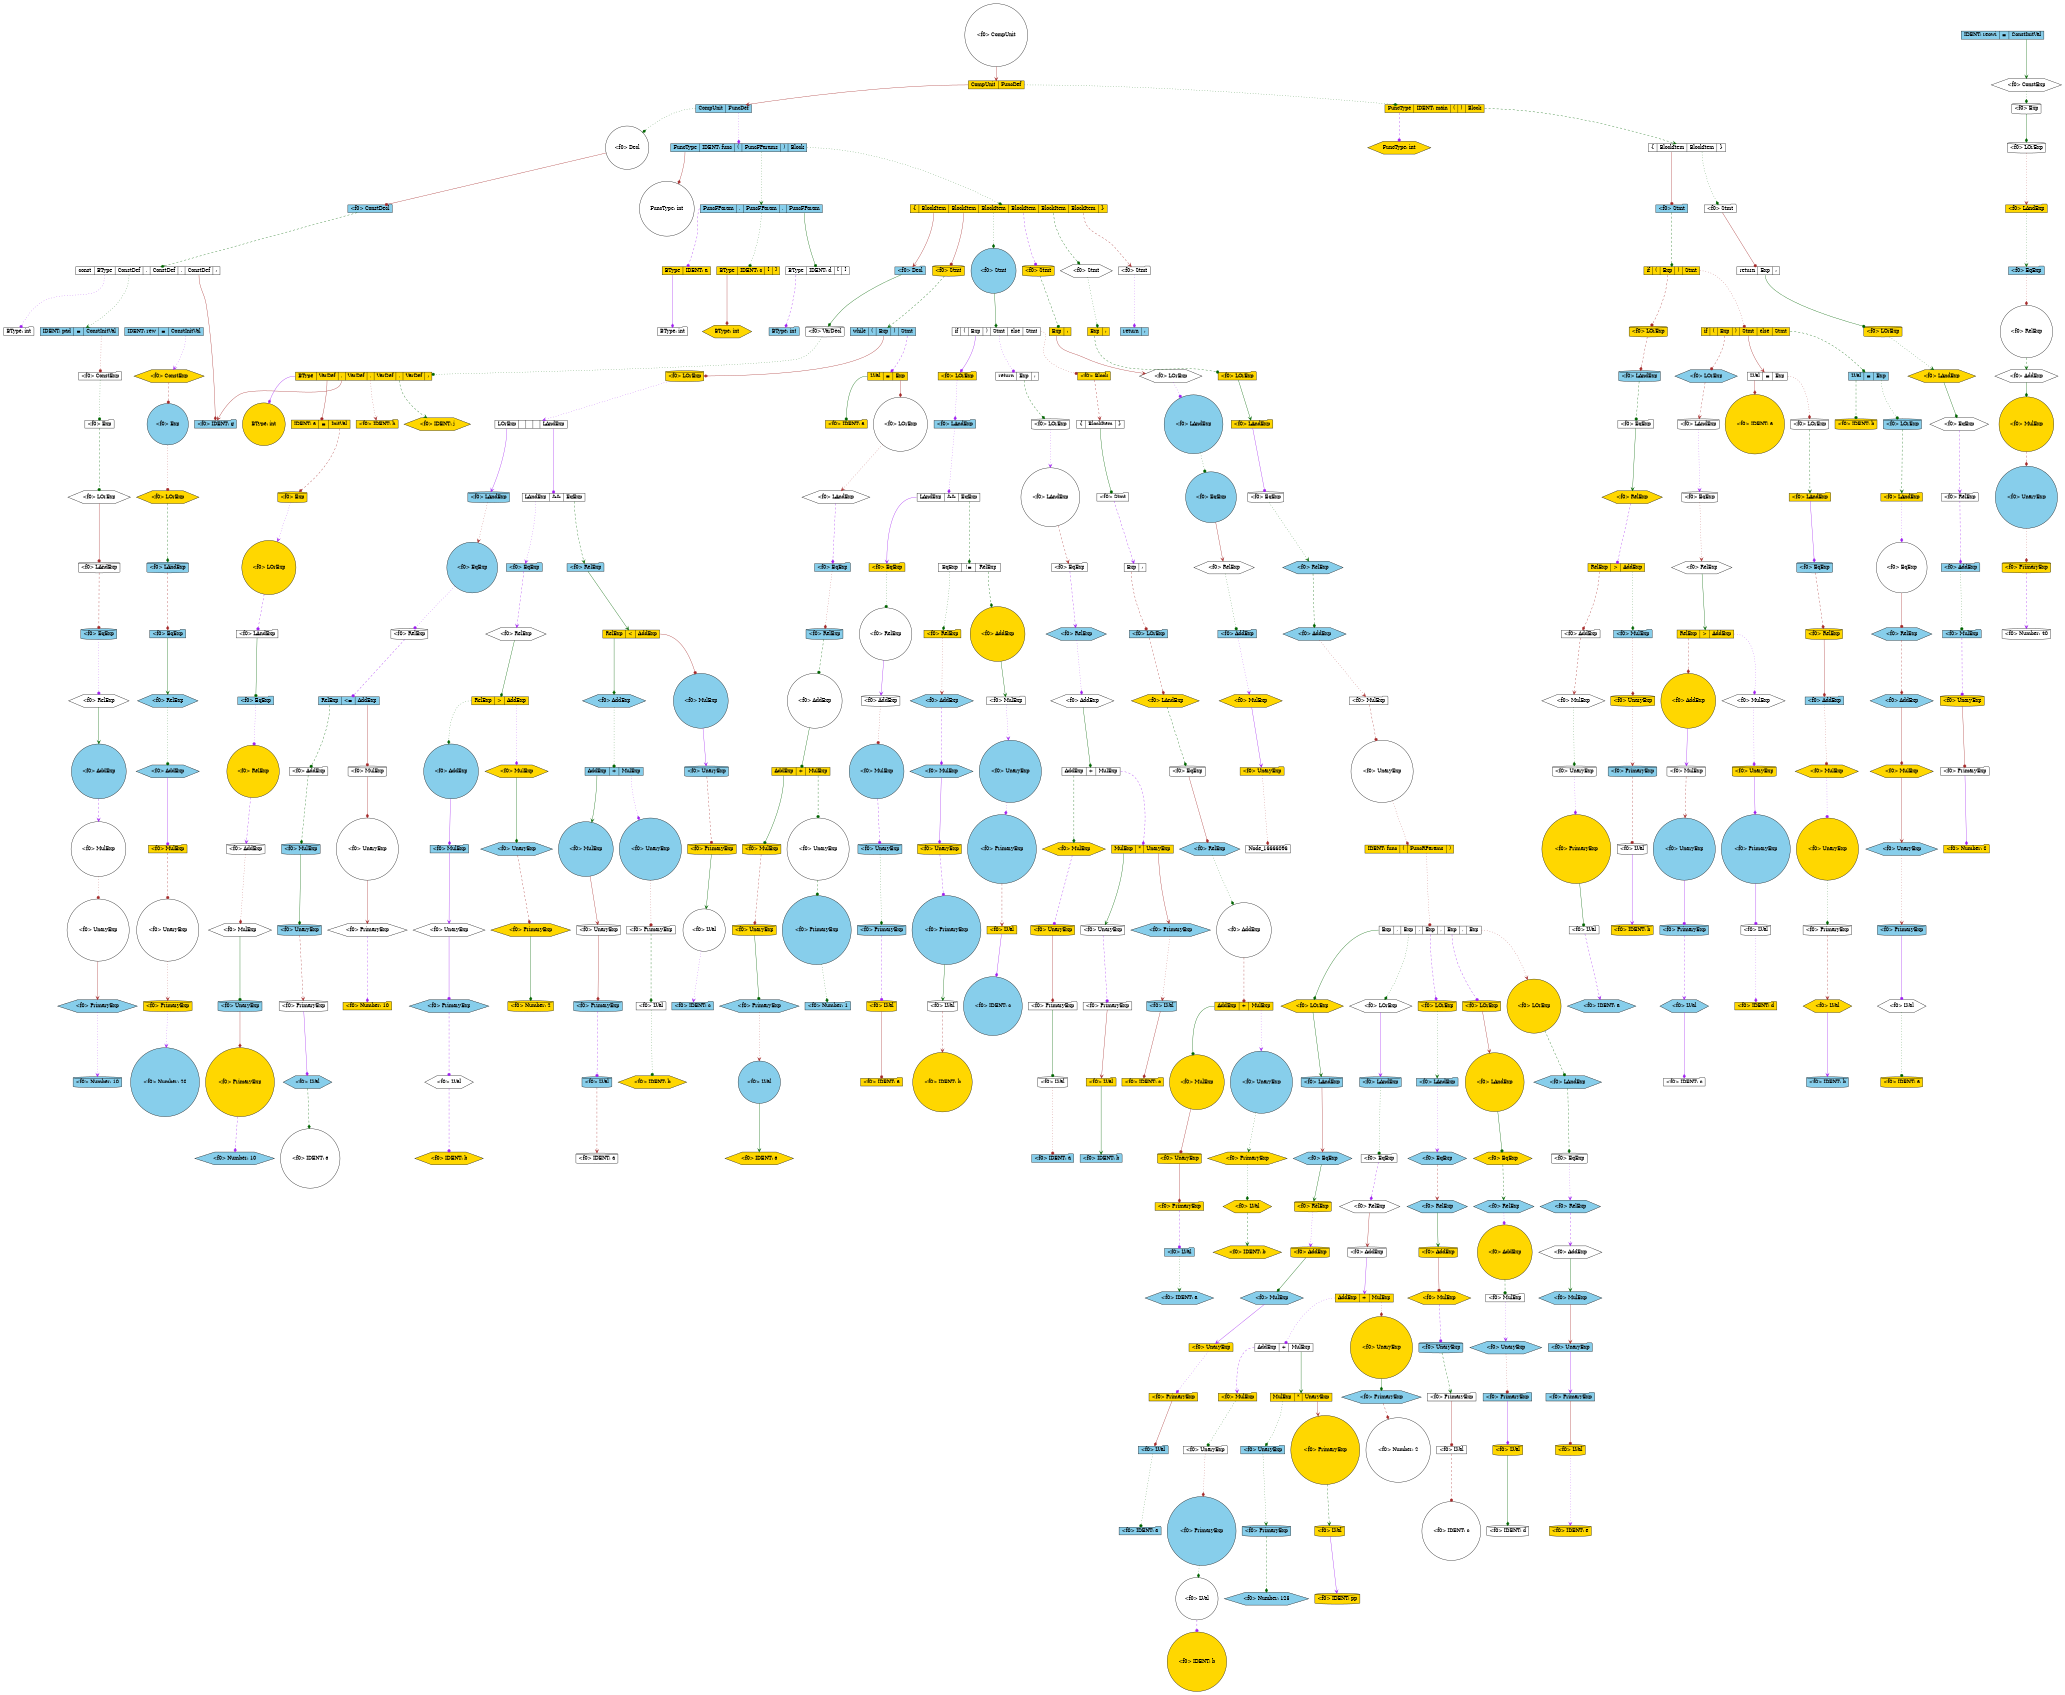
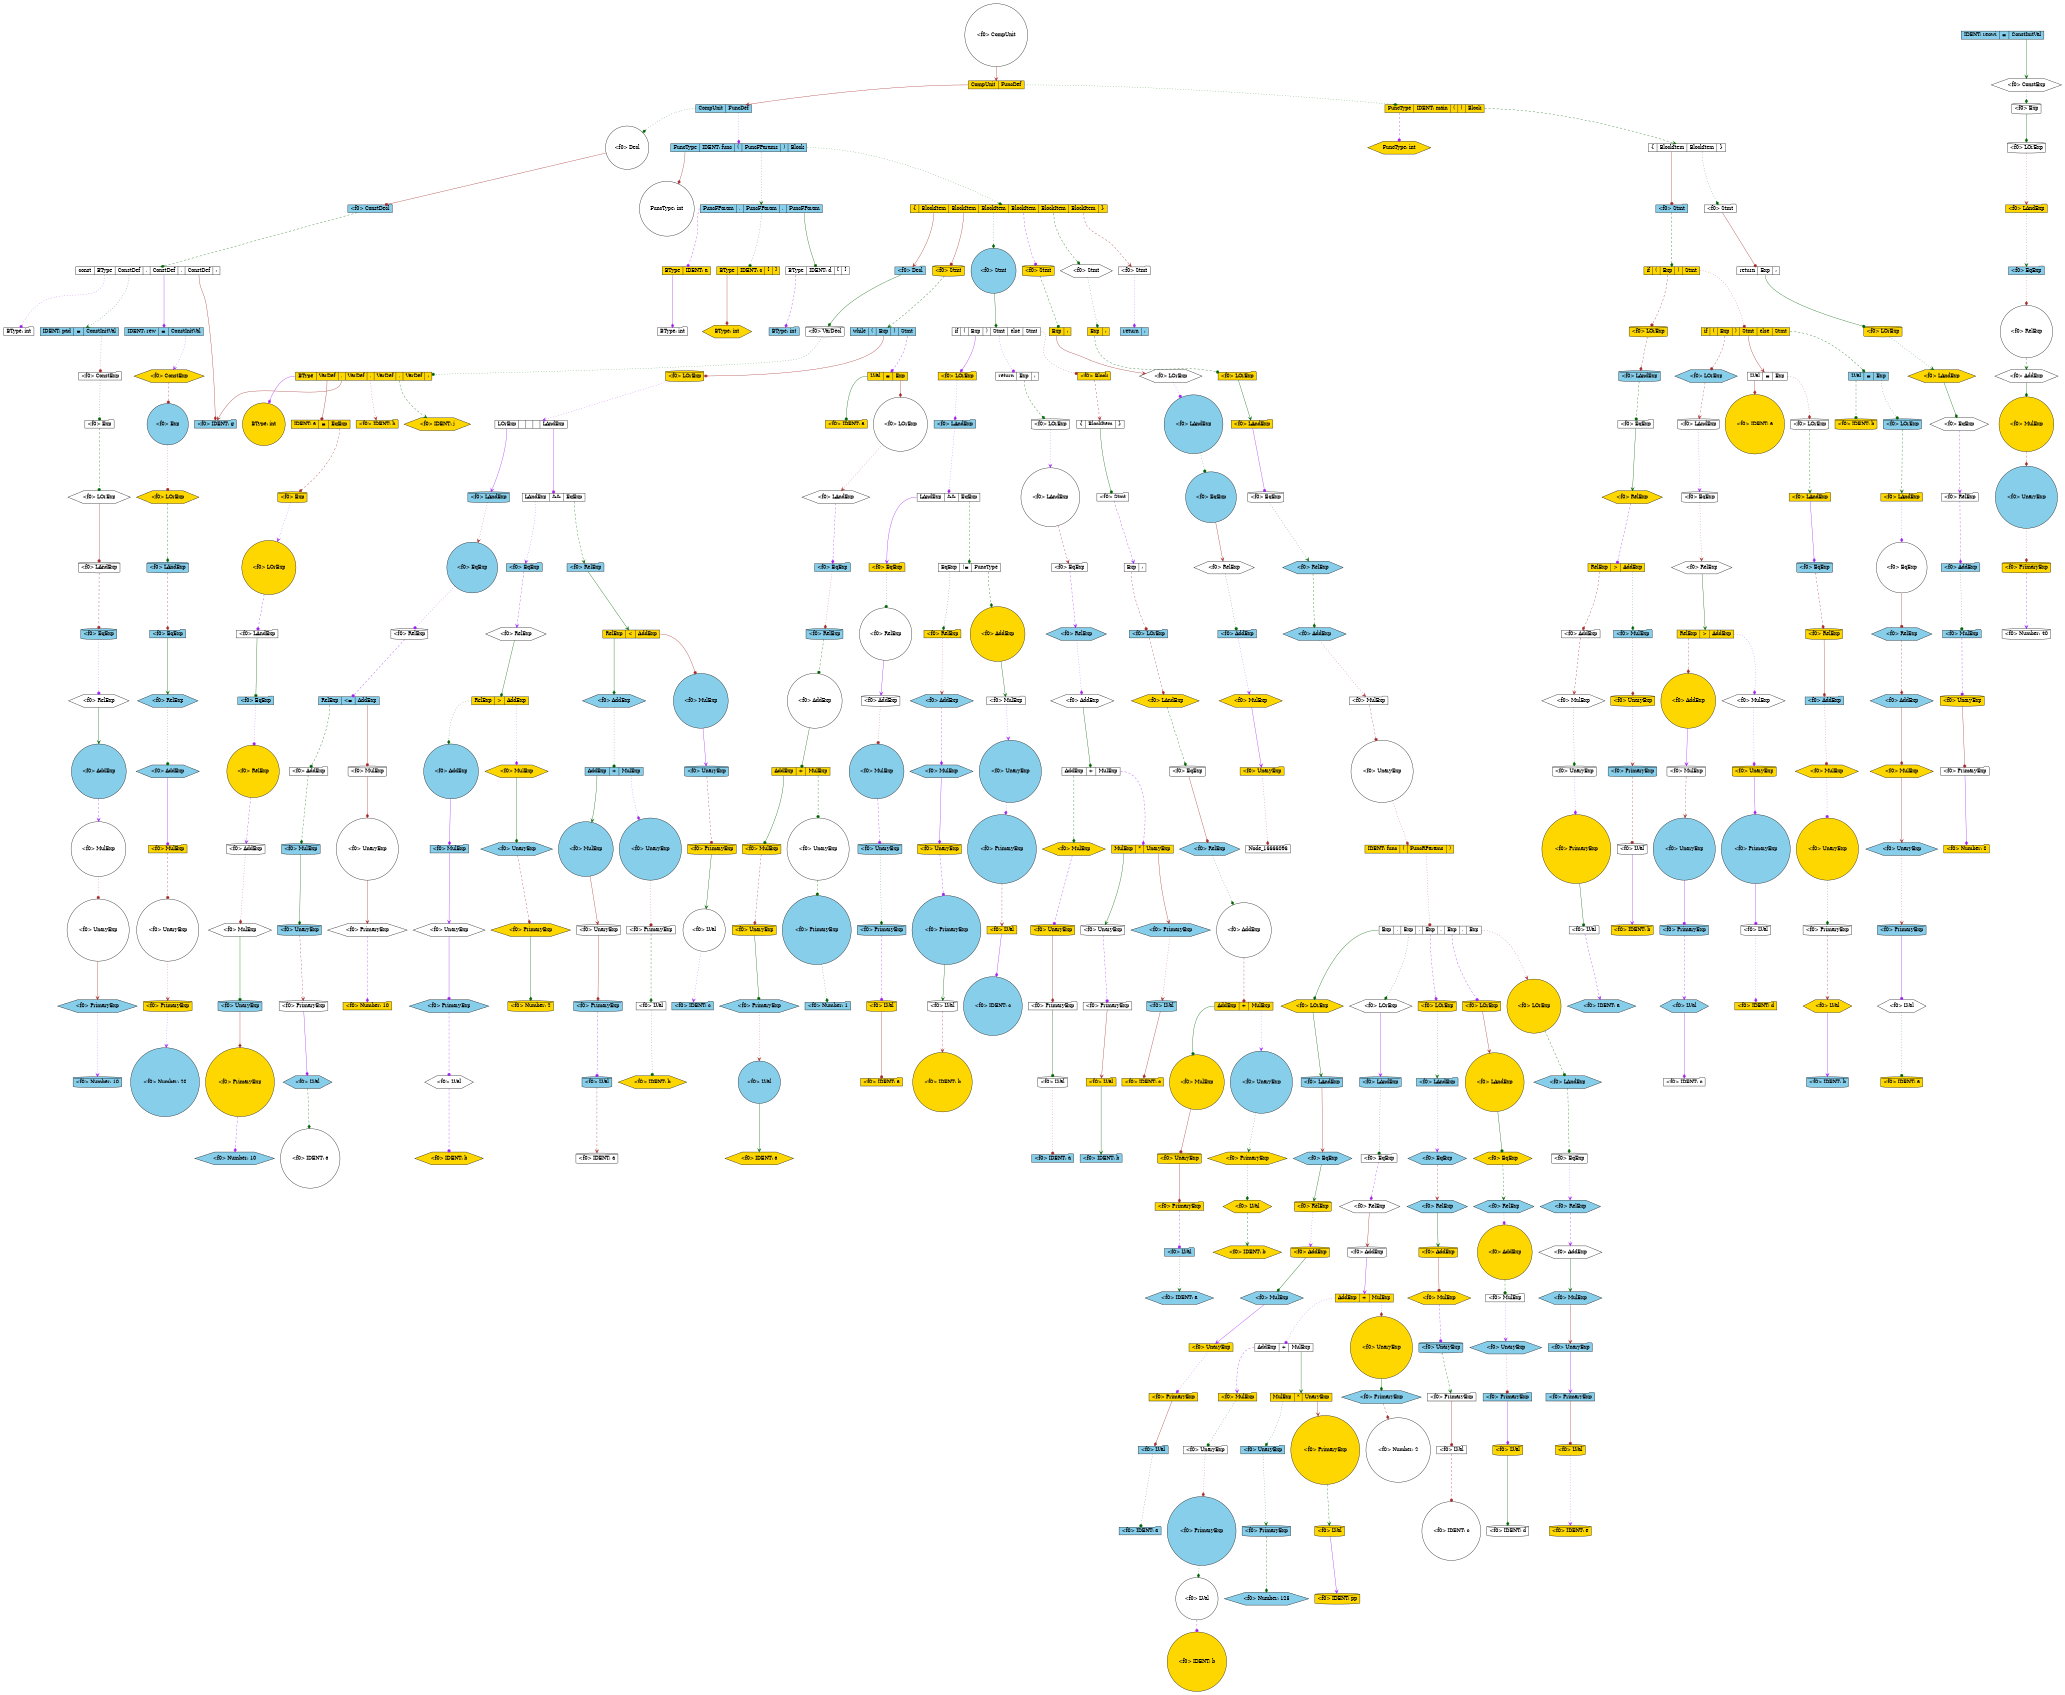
edge "const" -> "IDENT: rew": added
node "IDENT: a": text "InitVal" -> "EqExp"
node "EqExp": text "RelExp" -> "FuncType"
